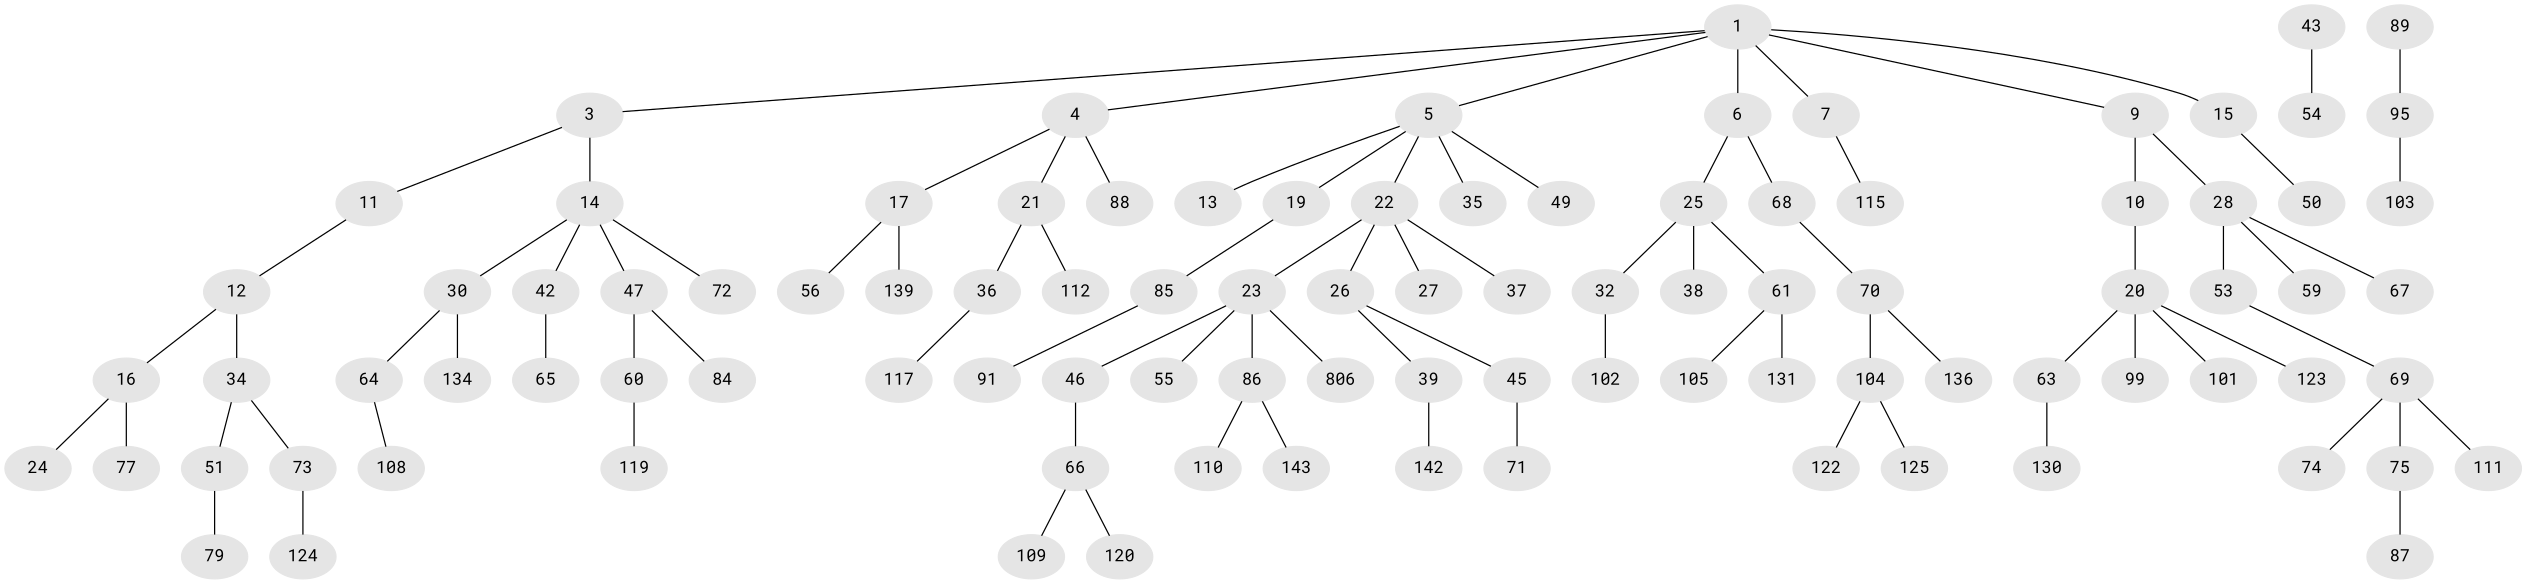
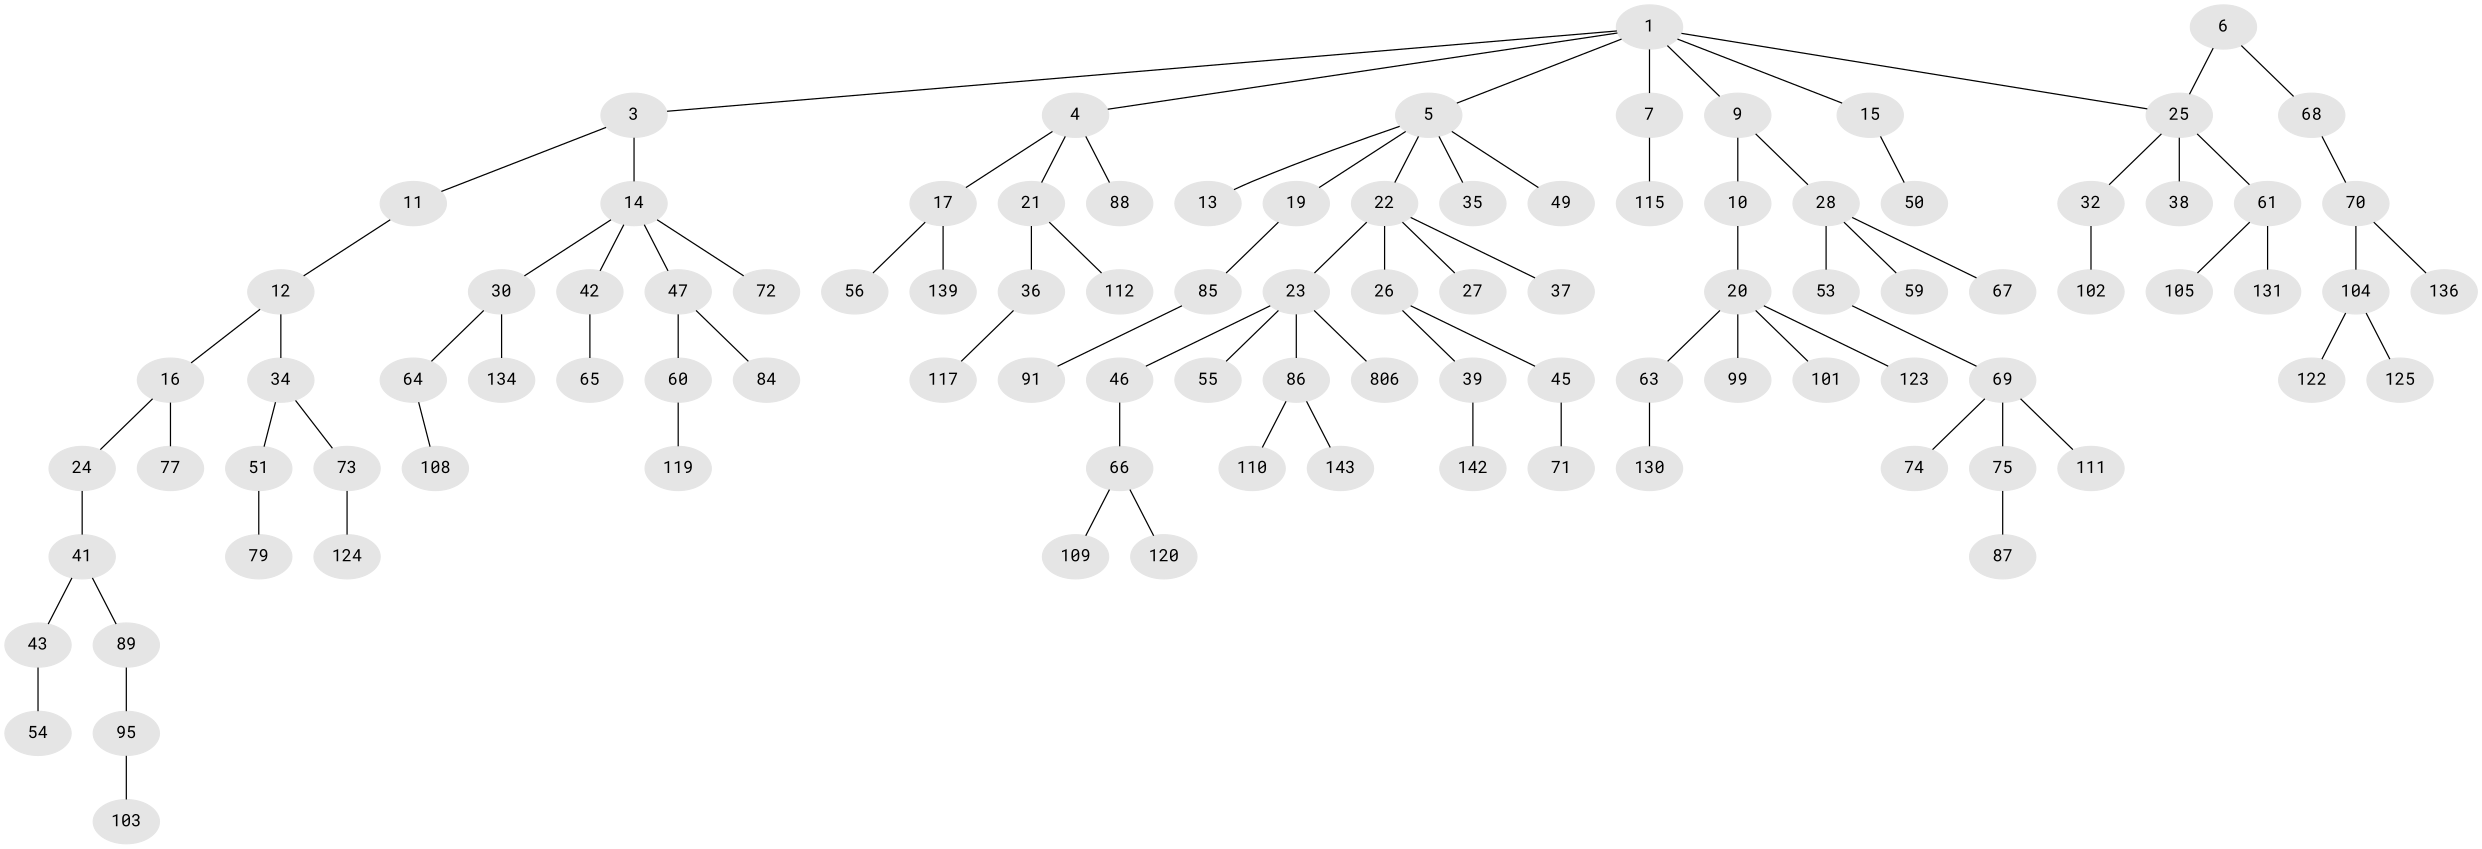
edge "1" -- "6": now "1" -- "25"
node "41": added
